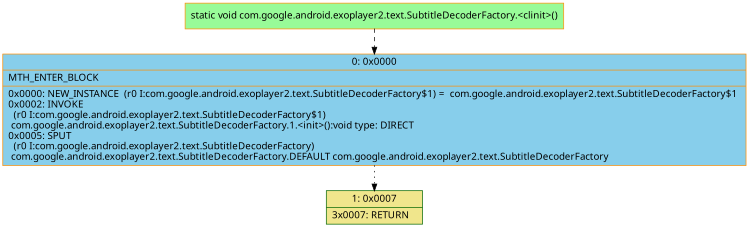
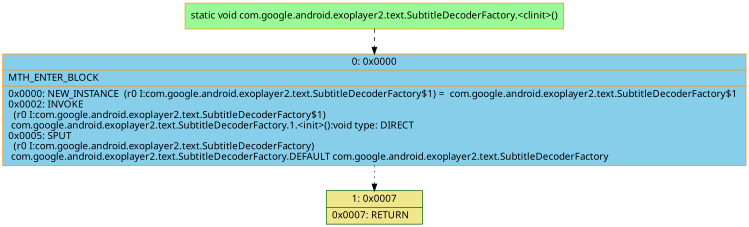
node "1: 0x0007": text "3x0007: RETURN" -> "0x0007: RETURN"
